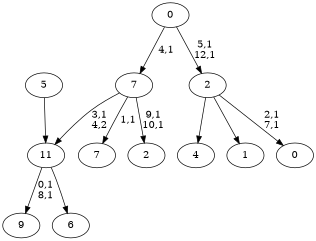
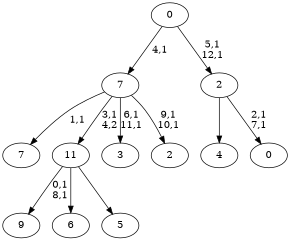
edge "5" -> "11": reversed
node "3": added
node "1": removed
